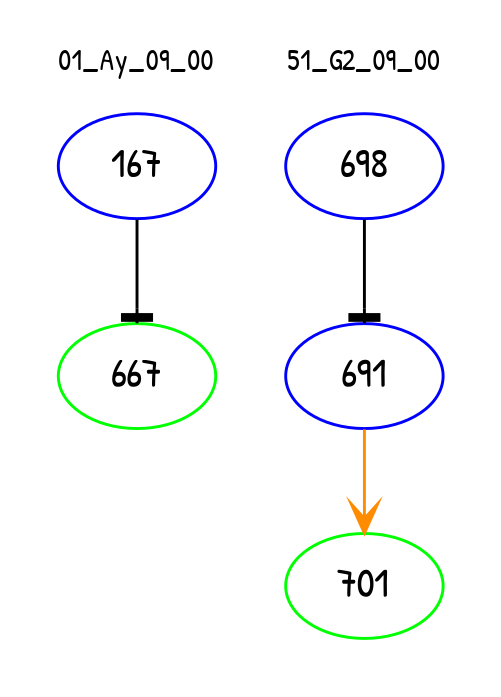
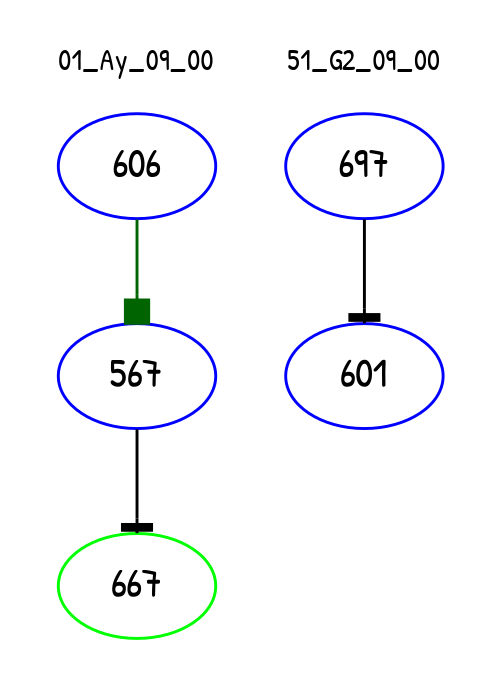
node "167": label "167" -> "567"
node "606": added
node "698": label "698" -> "697"
node "691": label "691" -> "601"
node "701": removed
